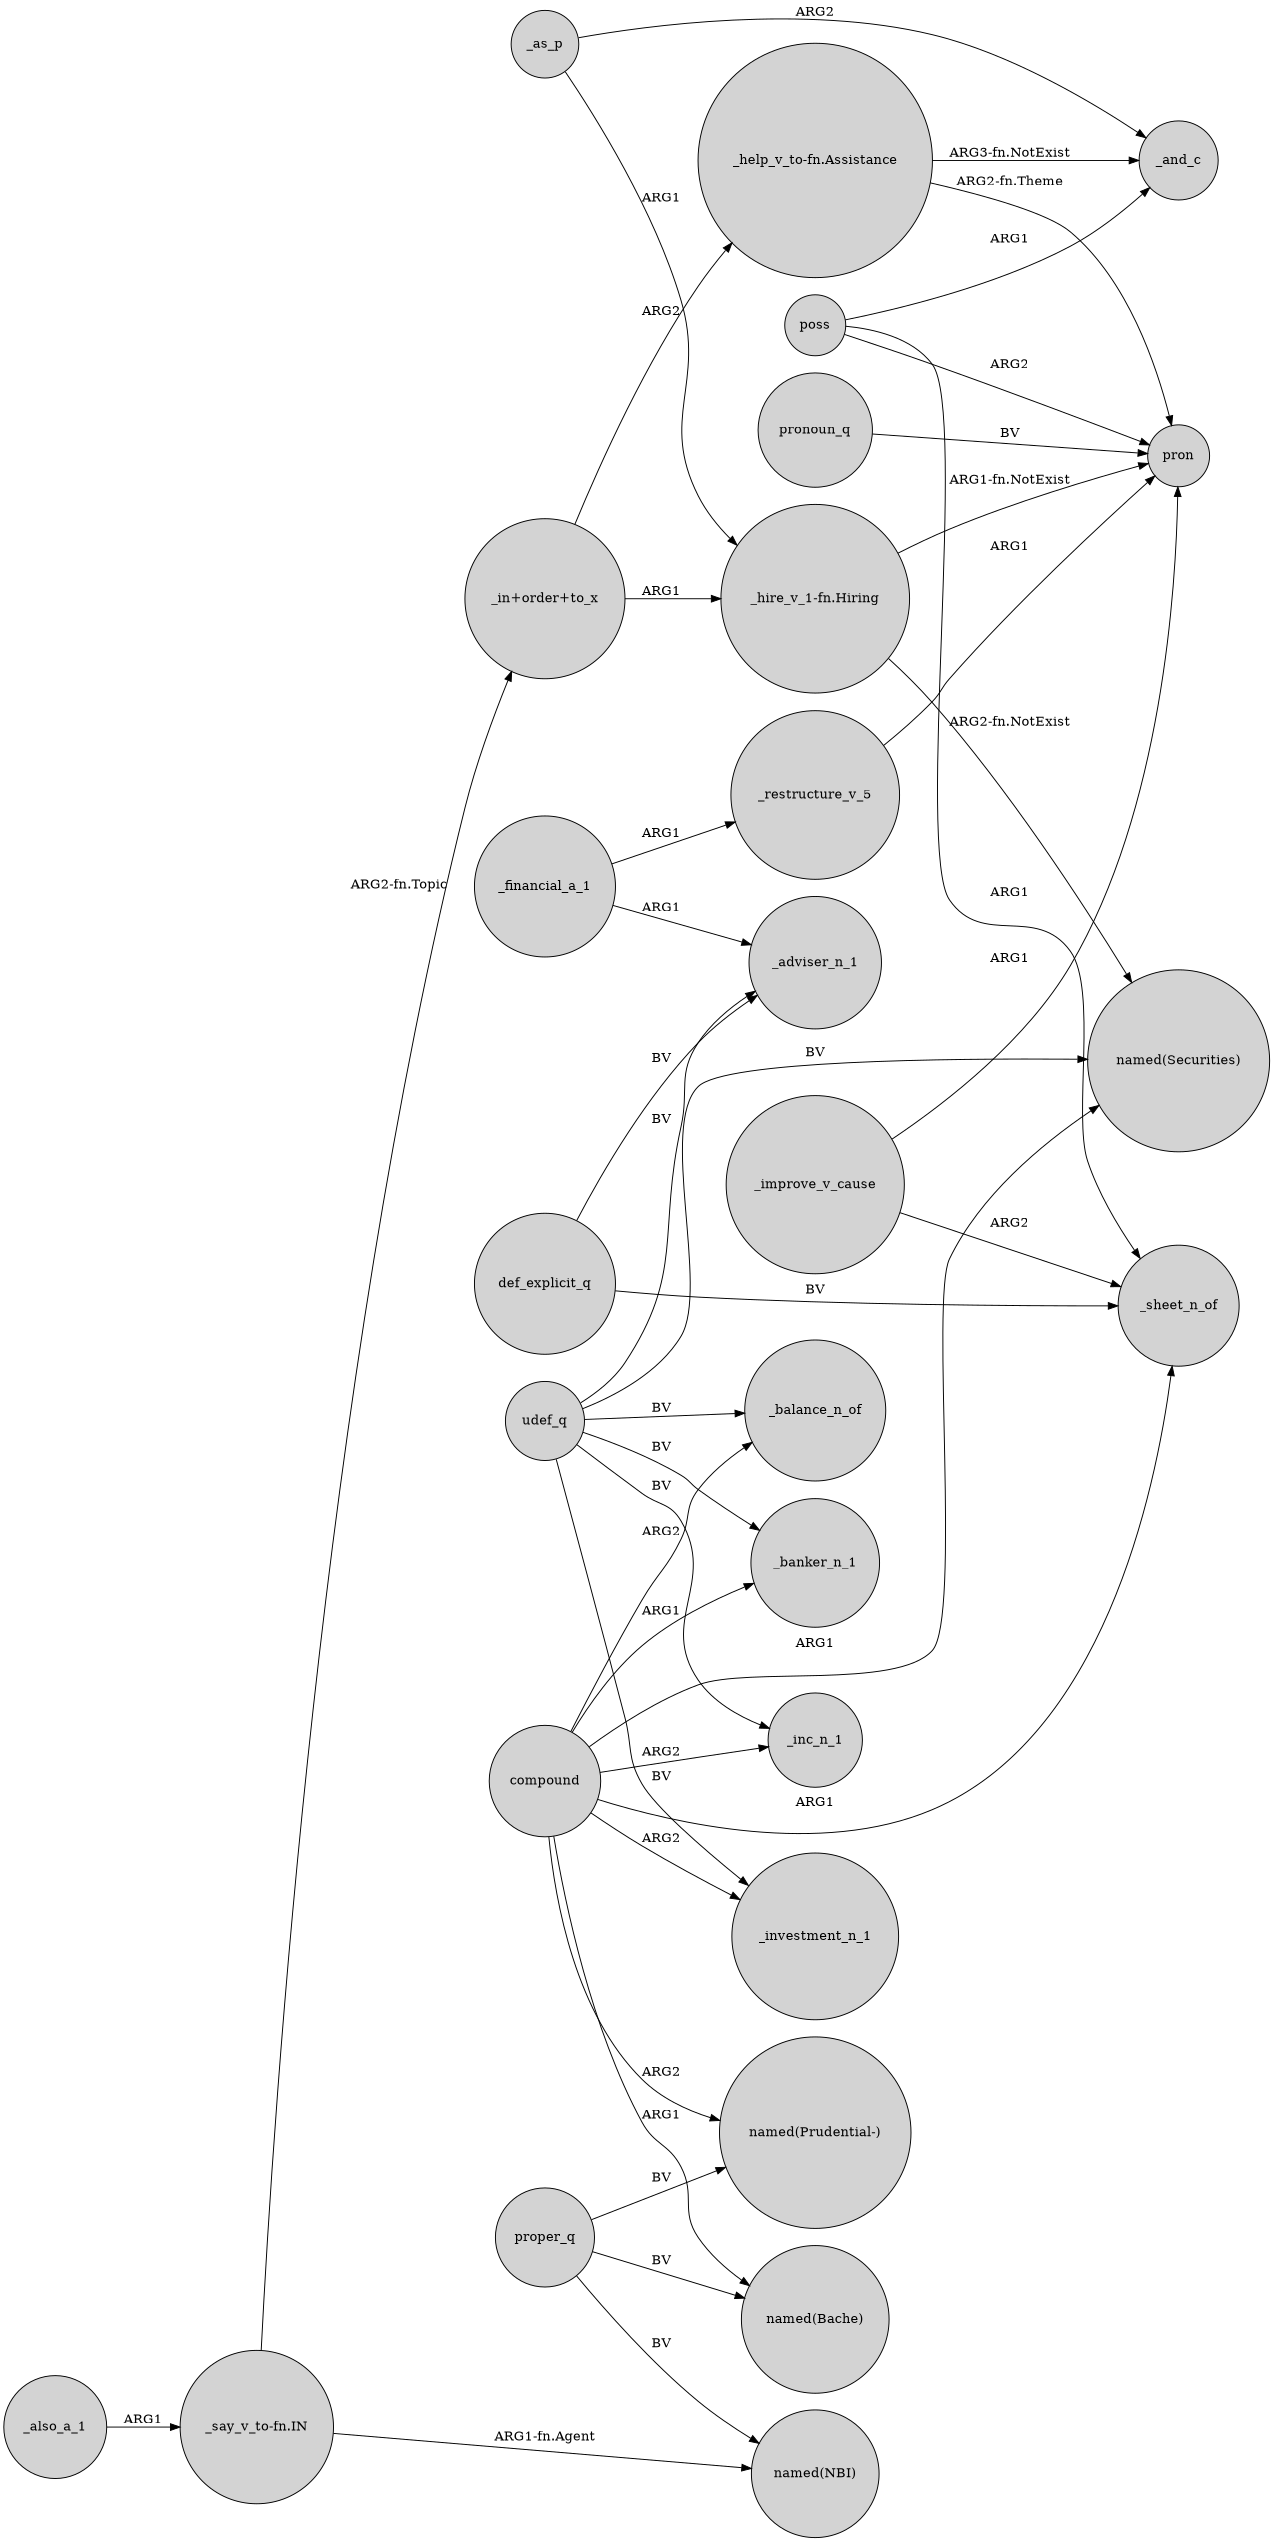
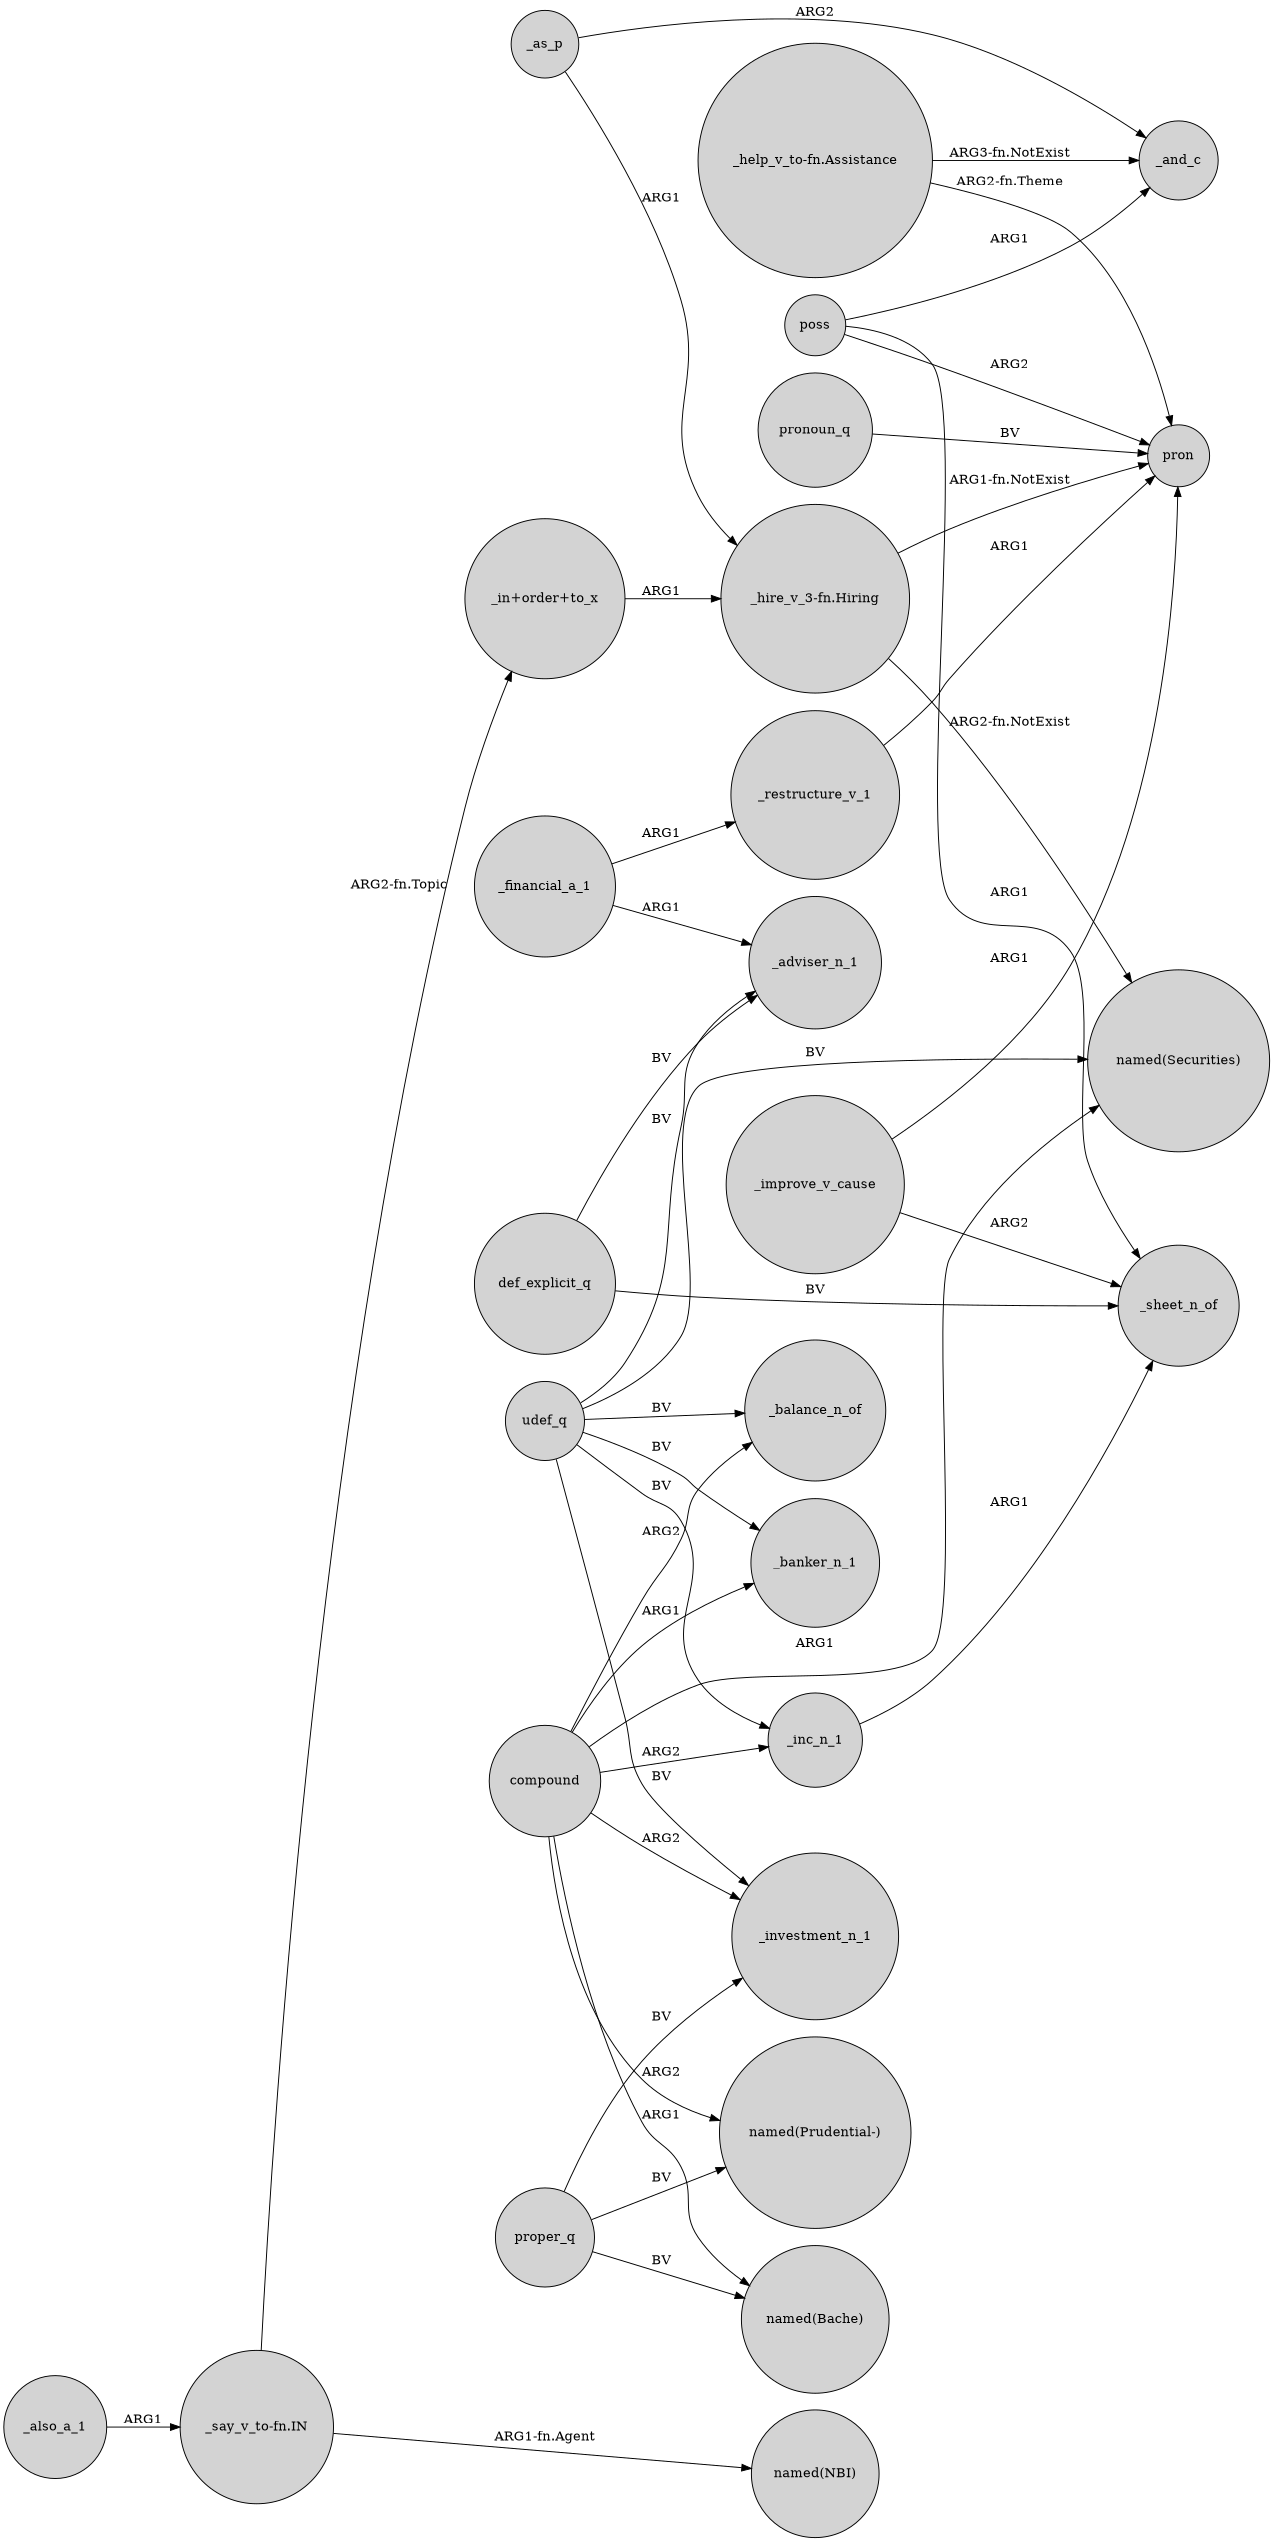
edge "_in+order+to_x" -> "_help_v_to-fn.Assistance": removed, label "ARG2"
node "_hire_v_1-fn.Hiring": label "_hire_v_1-fn.Hiring" -> "_hire_v_3-fn.Hiring"
node "_restructure_v_5": label "_restructure_v_5" -> "_restructure_v_1"
edge "compound" -> "_sheet_n_of": now "_inc_n_1" -> "_sheet_n_of"
edge "proper_q" -> "named(NBI)": now "proper_q" -> "_investment_n_1"
